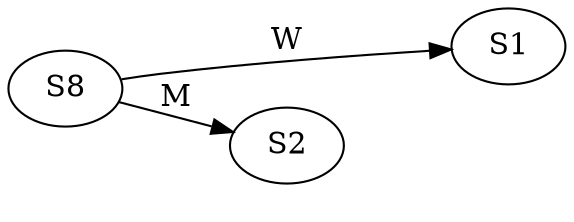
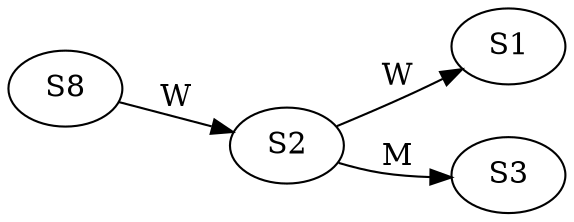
edge "S8" -> "S1": now "S2" -> "S1"
edge "S8" -> "S2": label "M" -> "W"
node "S3": added
